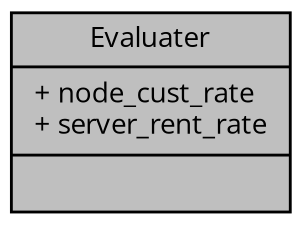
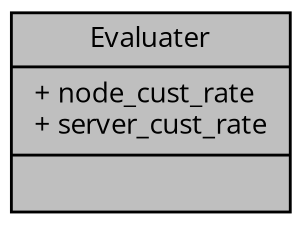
node "Evaluater": text "+ server_rent_rate" -> "+ server_cust_rate"
